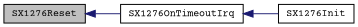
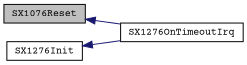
node "SX1276Reset": label "SX1276Reset" -> "SX1076Reset"
edge "SX1276Init" -> "SX1276OnTimeoutIrq": reversed
